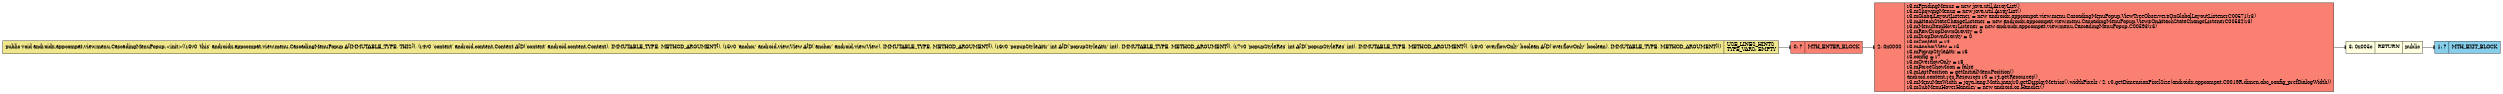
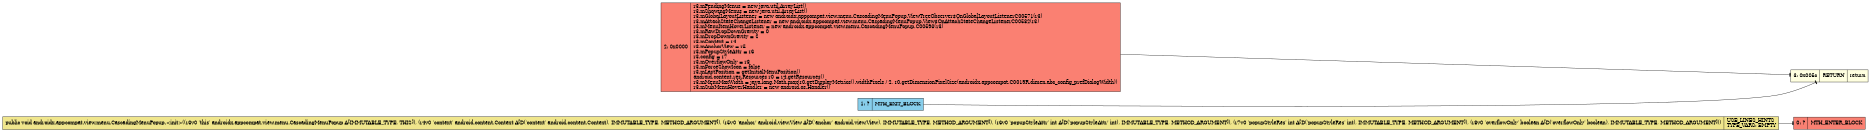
edge "0: ?" -> "2: 0x0000": removed
node "3: 0x005c": text "public" -> "return"
edge "3: 0x005c" -> "1: ?": reversed
